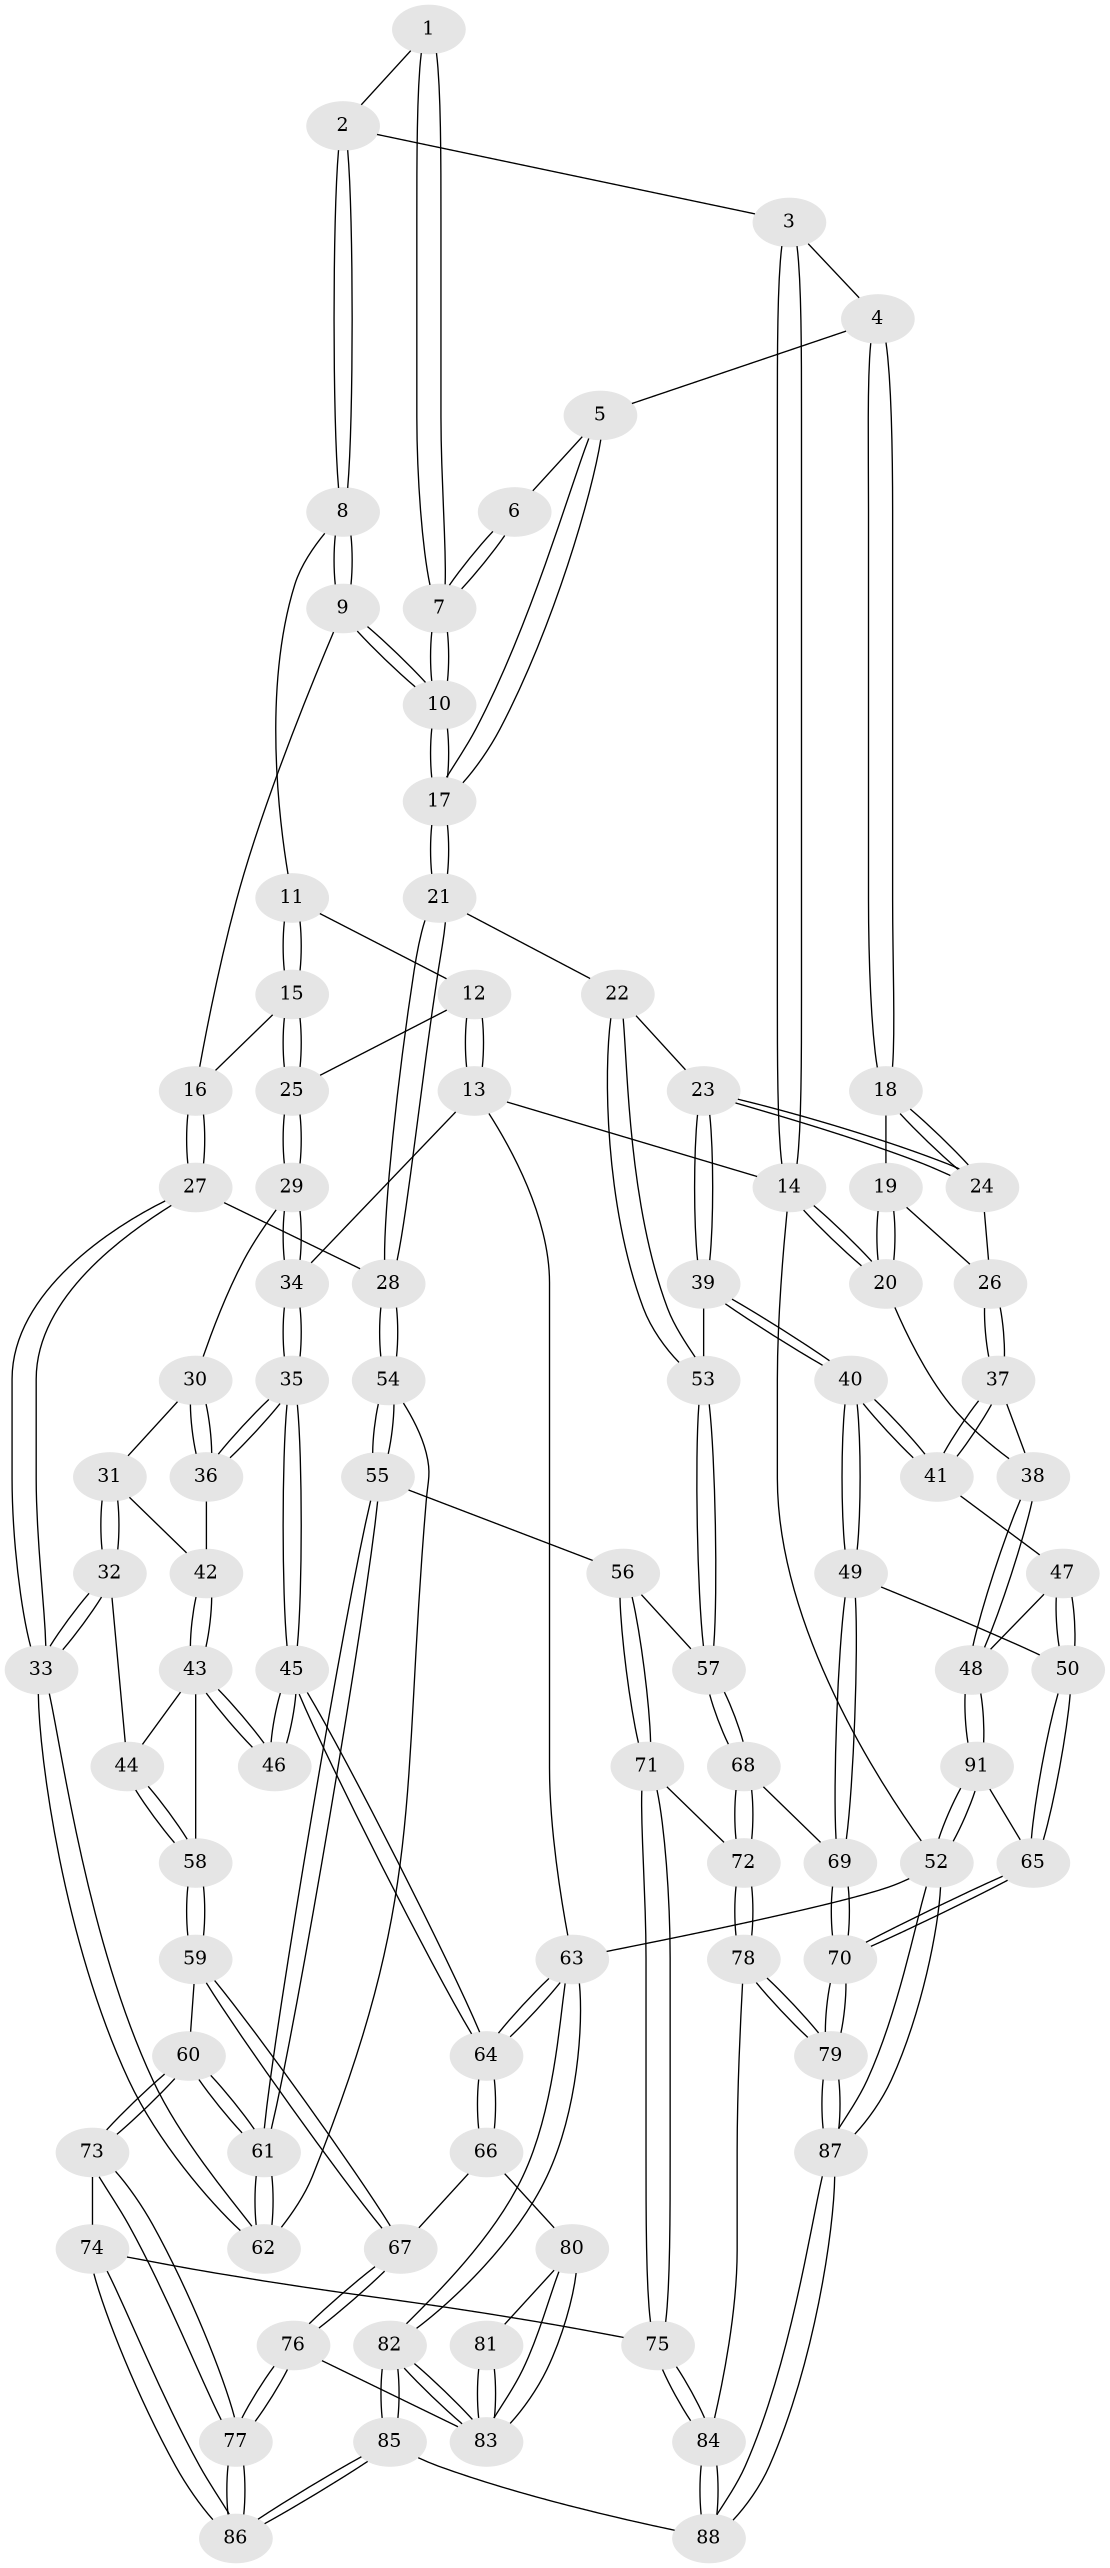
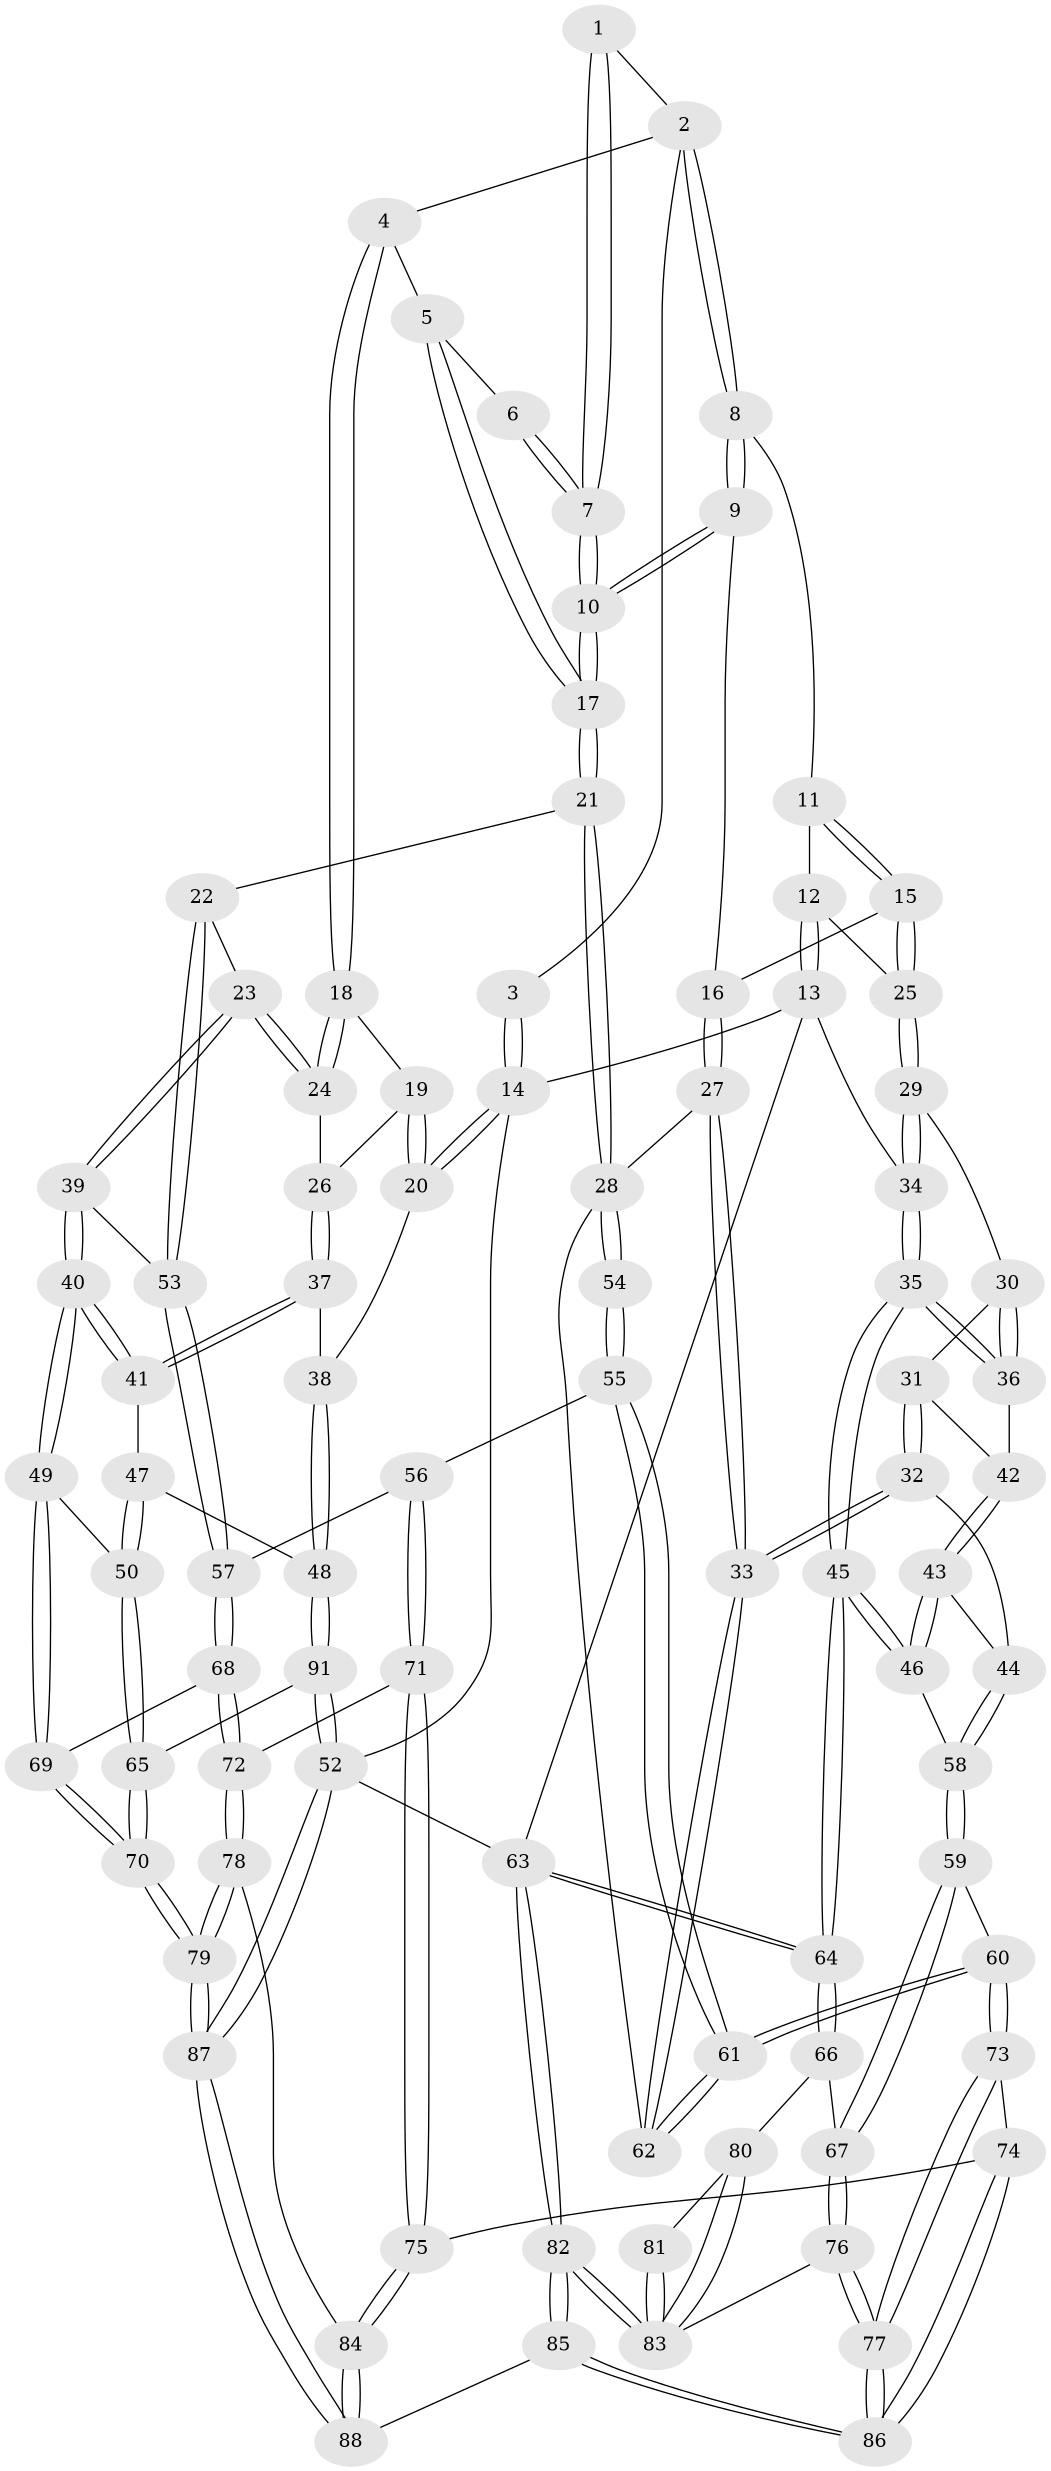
edge "3" -- "4": now "2" -- "4"
edge "43" -- "58": now "46" -- "58"
edge "54" -- "62": now "28" -- "62"
